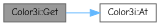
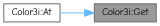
edge "Color3i::Get" -> "Color3i::At": reversed
